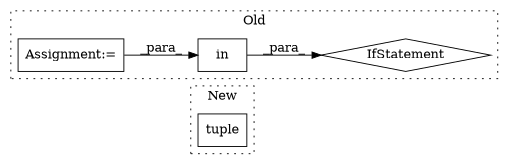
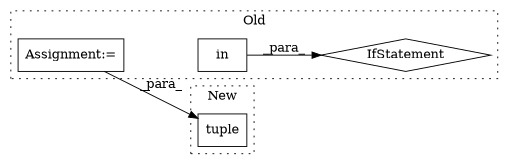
edge "Assignment:=" -> "in": now "Assignment:=" -> "tuple"
